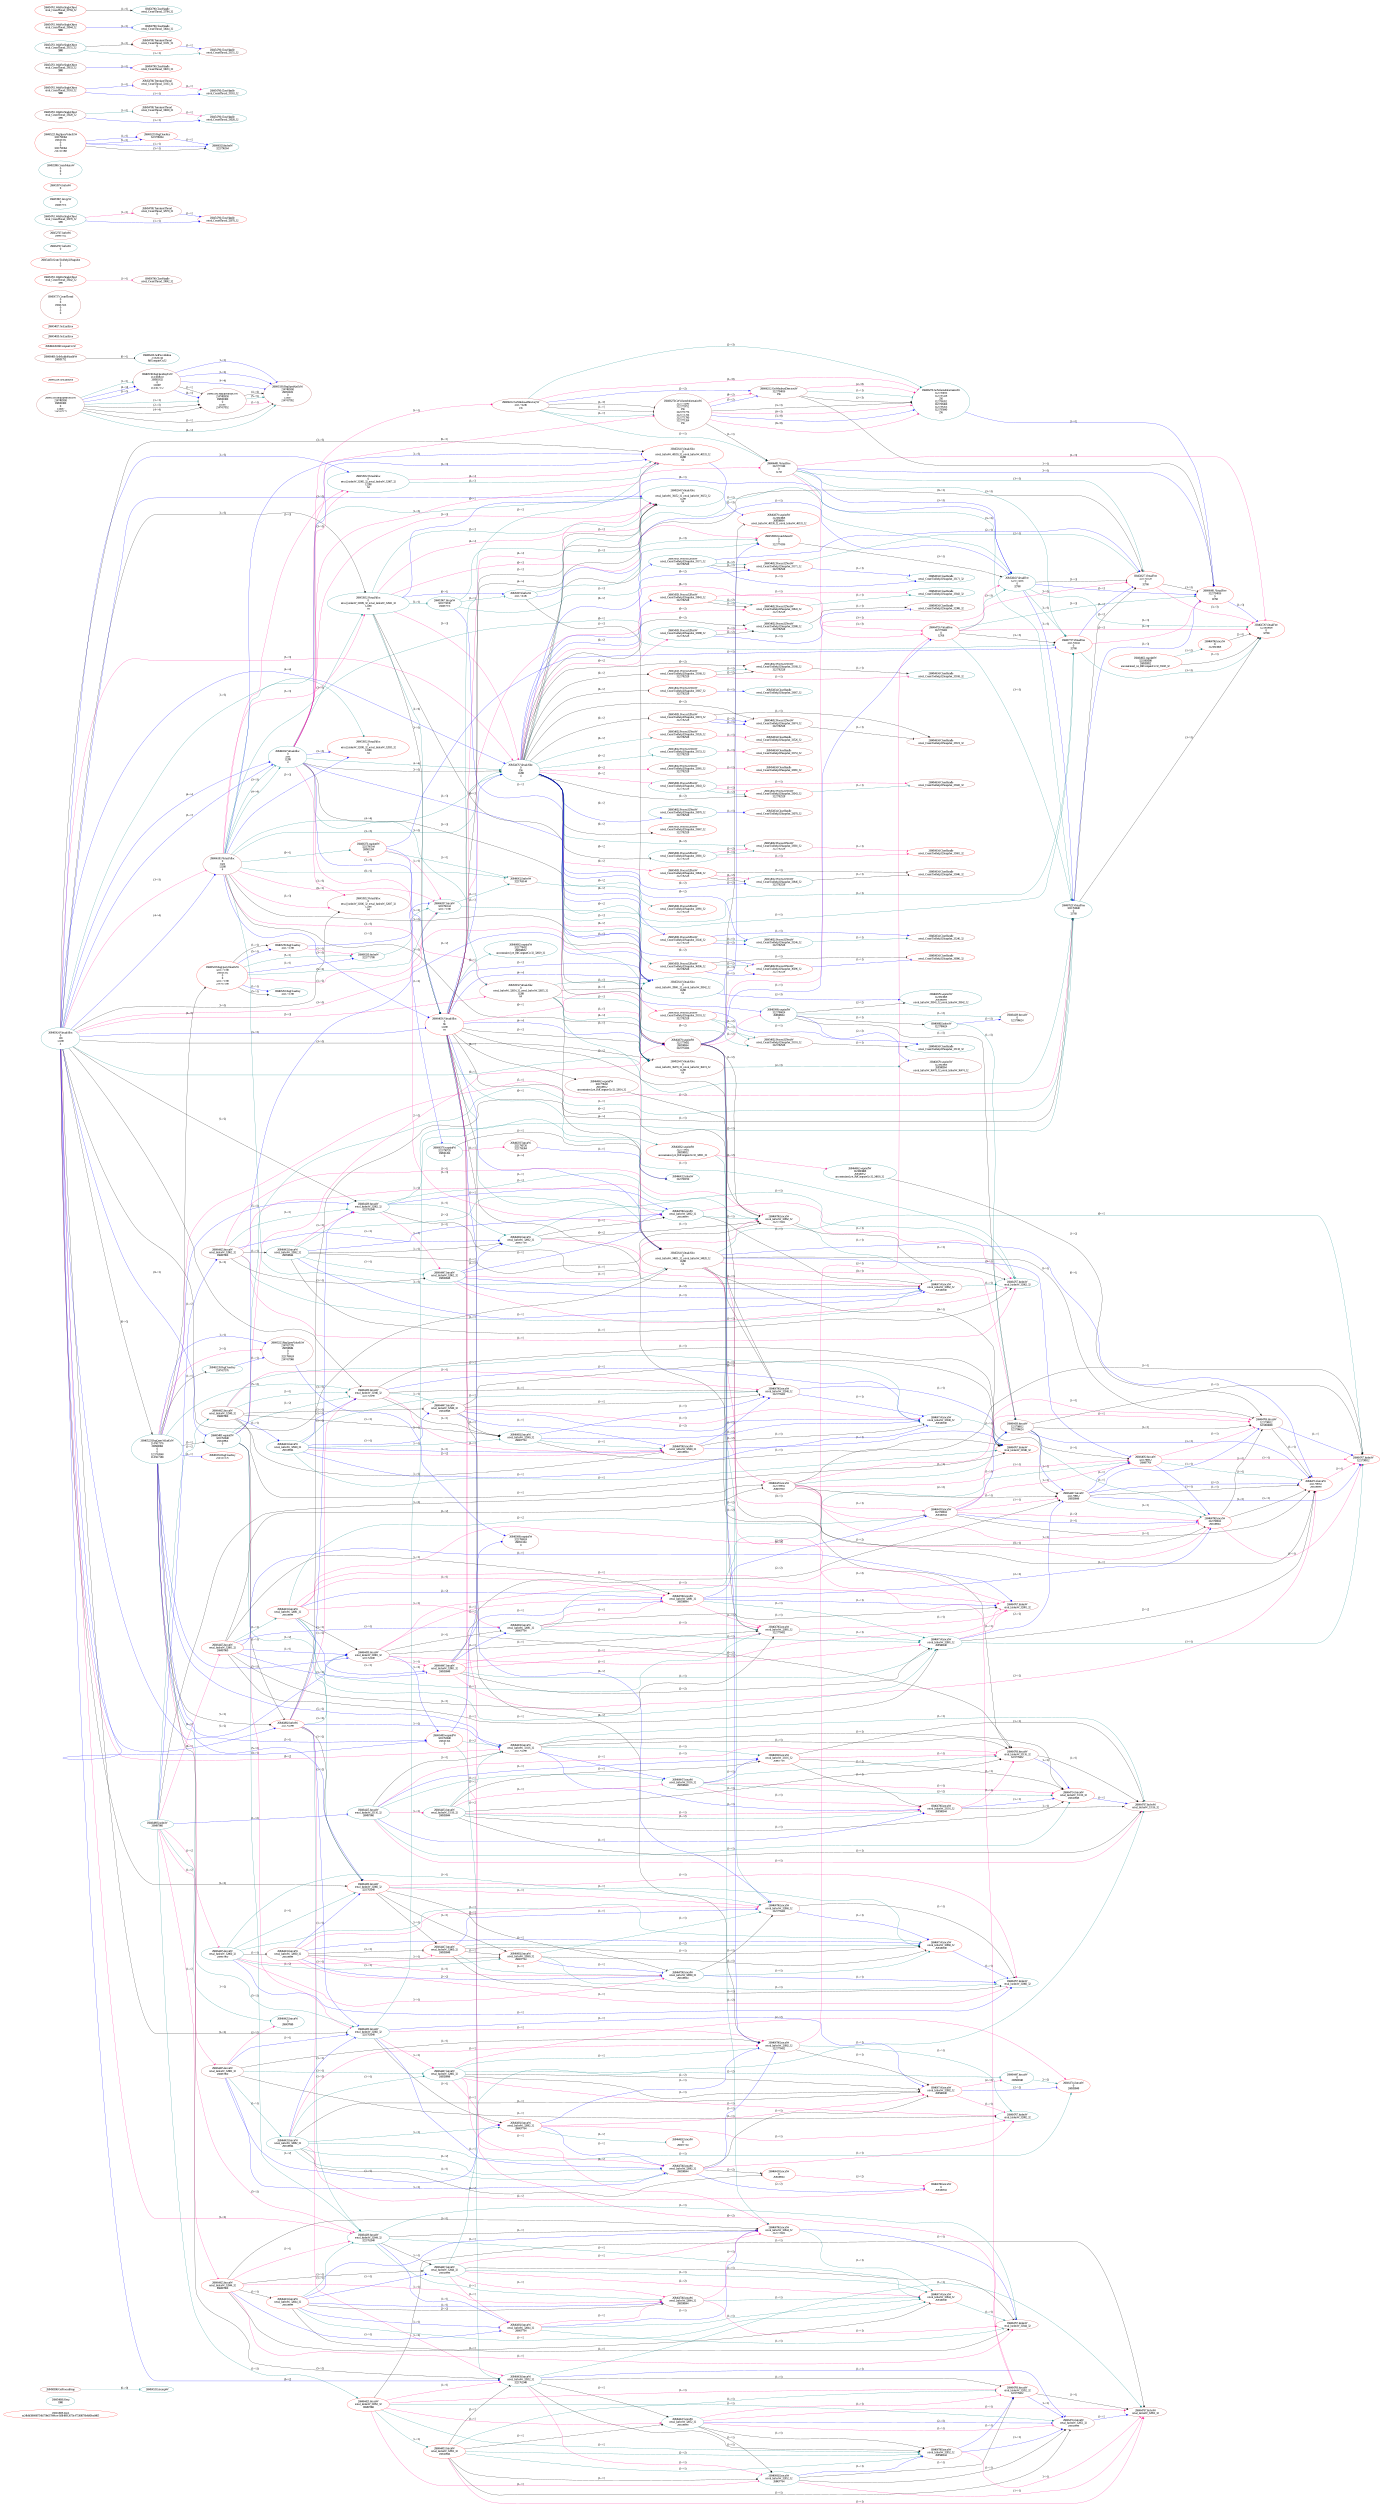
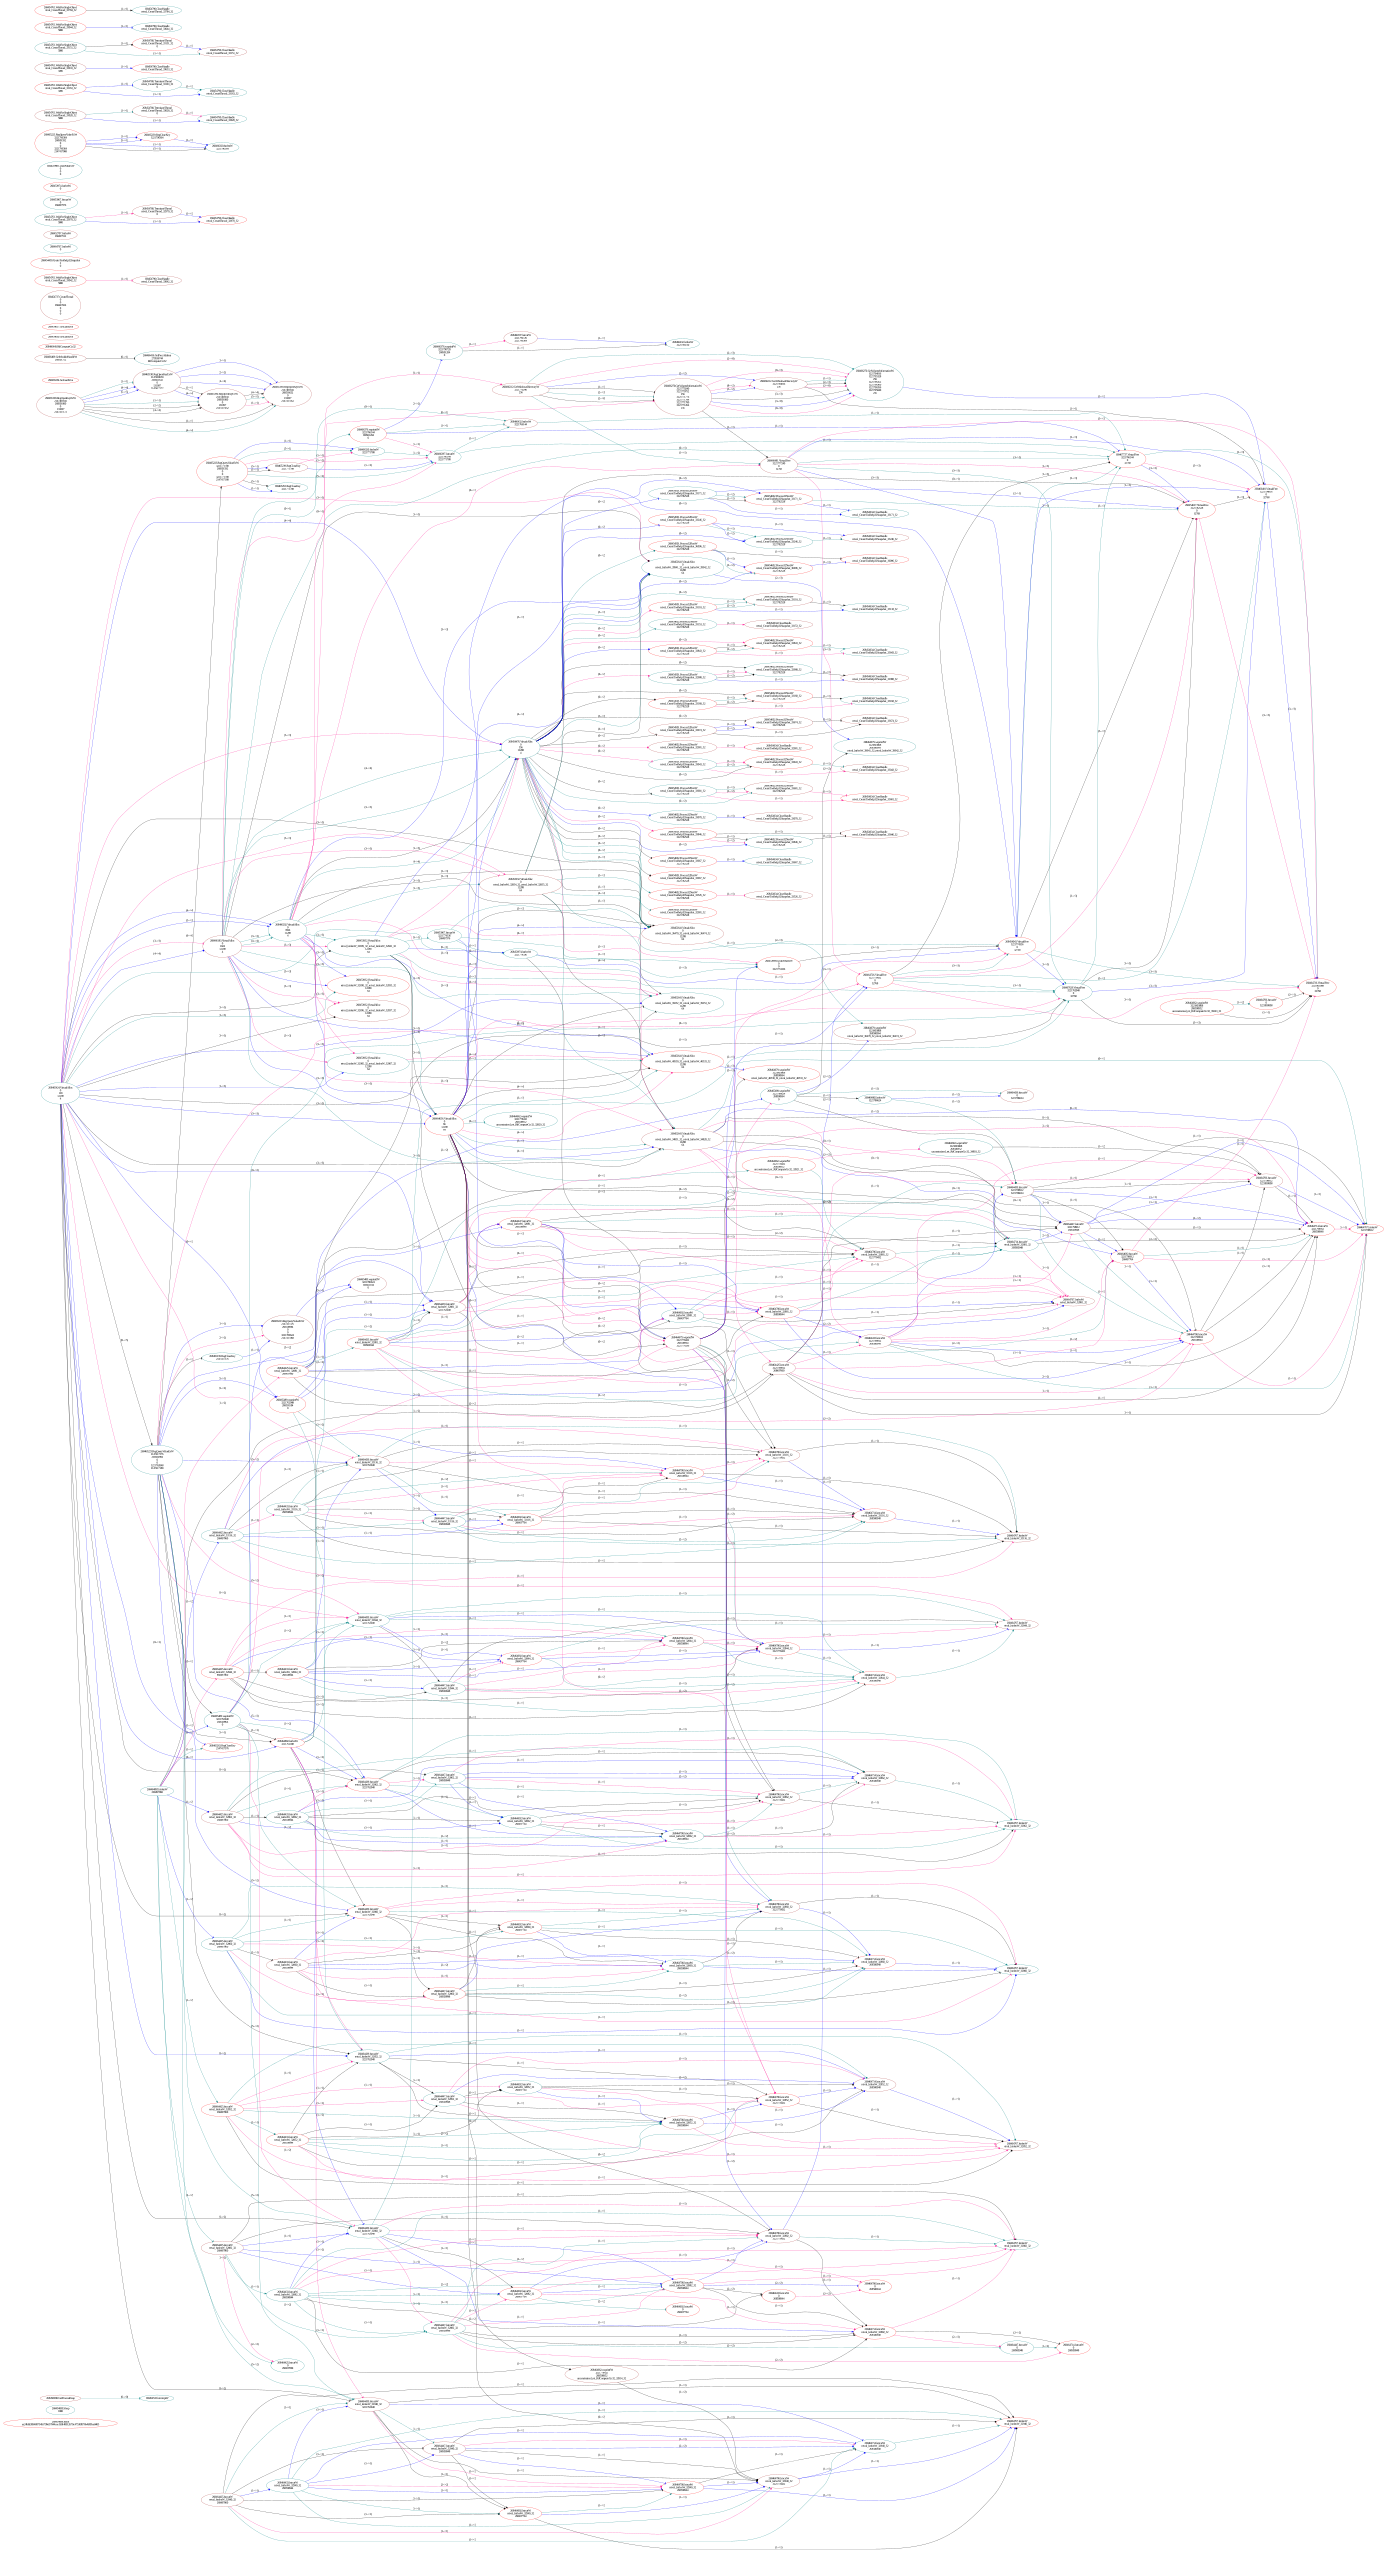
node "268454780.TerminateThread retval_CreateThread_33163_32 0": color red -> teal
edge "268454780.TerminateThread retval_CreateThread_33163_32 0" -> "268454790.CloseHandle retval_CreateThread_33163_32": color deeppink -> teal
edge "268466481.VirtualFree 3221777240 0 32768" -> "268454627.VirtualFree 3221782528 0 32768": color teal -> deeppink
node "268454043.VirtualFree 3221774336 0 32768": color teal -> red
edge "268467629.VirtualFree 3221762048 0 32768" -> "268467737.VirtualFree 3221766144 0 32768": added, label "(3-->3)"
node "268464439.lstrcatW retval_lstrlenW_32862_32 3221762048": color teal -> red
edge "268464706.lstrcatW retval_lstrlenW_32882_32 3221778432" -> "268464726.VirtualFree 3221778432 0 32768": color deeppink -> blue
edge "268464692.lstrcatW retval_lstrlenW_32940_32 268497764" -> "268464714.lstrcatW retval_lstrlenW_32940_32 268500948": removed, label "(1-->1)"
node "268464692.lstrcatW retval_lstrlenW_32940_32 268497764": color teal -> red
edge "268464692.lstrcatW 3221798912 268497764" -> "268464706.lstrcatW 3221798912 3221803008": now "268464692.lstrcatW 3221798912 268497764" -> "268464726.VirtualFree 3221803008 0 32768"
edge "268464893.lstrlenW 268497860" -> "268464425.lstrcatW retval_lstrlenW_32940_32 268497860": now "268464893.lstrlenW 268497860" -> "268465263.RegCloseKey 2147417376"
edge "268464714.lstrcatW retval_lstrlenW_32881_32 268500948" -> "268464767.lstrlenW 3221798912": now "268464433.lstrcatW 3221798912 268500944" -> "268464767.lstrlenW 3221798912"
edge "268464439.lstrcatW retval_lstrlenW_32881_32 3221762048" -> "268465489.wsprintfW 3221762048 268501104 0": reversed
edge "268465489.wsprintfW 3221762048 268500964 0" -> "268464439.lstrcatW retval_lstrlenW_32862_32 3221762048": added, label "(1-->2)"
edge "268464692.lstrcatW retval_lstrlenW_33116_32 268497764" -> "268464714.lstrcatW retval_lstrlenW_33116_32 268500948": arrowhead dot -> normal
edge "268464439.lstrcatW retval_lstrlenW_33116_32 3221762048" -> "268464700.lstrcatW retval_lstrlenW_33116_32 268500944": color blue -> deeppink
edge "268464893.lstrlenW 268497860" -> "268464425.lstrcatW retval_lstrlenW_32860_32 268497860": color deeppink -> blue
edge "268464893.lstrlenW 268497860" -> "268464425.lstrcatW retval_lstrlenW_32882_32 268497860": color deeppink -> teal
edge "268464447.lstrcatW retval_lstrlenW_32844_32 268500948" -> "268464767.lstrlenW retval_lstrlenW_33116_32": now "268464447.lstrcatW retval_lstrlenW_33116_32 268500948" -> "268464767.lstrlenW retval_lstrlenW_33116_32"
edge "268464714.lstrcatW retval_lstrlenW_32882_32 268500948" -> "268464714.lstrcatW 0 268500948": color blue -> black
edge "268464433.lstrcatW retval_lstrlenW_32882_32 268500944" -> "268464714.lstrcatW 0 268500948": now "268464433.lstrcatW retval_lstrlenW_32882_32 268500944" -> "268464767.lstrlenW retval_lstrlenW_32882_32"
edge "268464439.lstrcatW retval_lstrlenW_32882_32 3221762048" -> "268464767.lstrlenW retval_lstrlenW_32882_32": added, label "(1-->1)"
edge "268464439.lstrcatW retval_lstrlenW_32844_32 3221762048" -> "268464706.lstrcatW retval_lstrlenW_32844_32 3221778432": color black -> blue
edge "268464433.lstrcatW retval_lstrlenW_32844_32 268500944" -> "268464767.lstrlenW retval_lstrlenW_32844_32": removed, label "(1-->1)"
edge "268464425.lstrcatW retval_lstrlenW_32844_32 868497860" -> "268464767.lstrlenW retval_lstrlenW_32844_32": arrowhead dot -> normal
edge "268464439.lstrcatW retval_lstrlenW_32852_32 3221762048" -> "268464692.lstrcatW retval_lstrlenW_32852_32 268497764": removed, label "(1-->1)"
